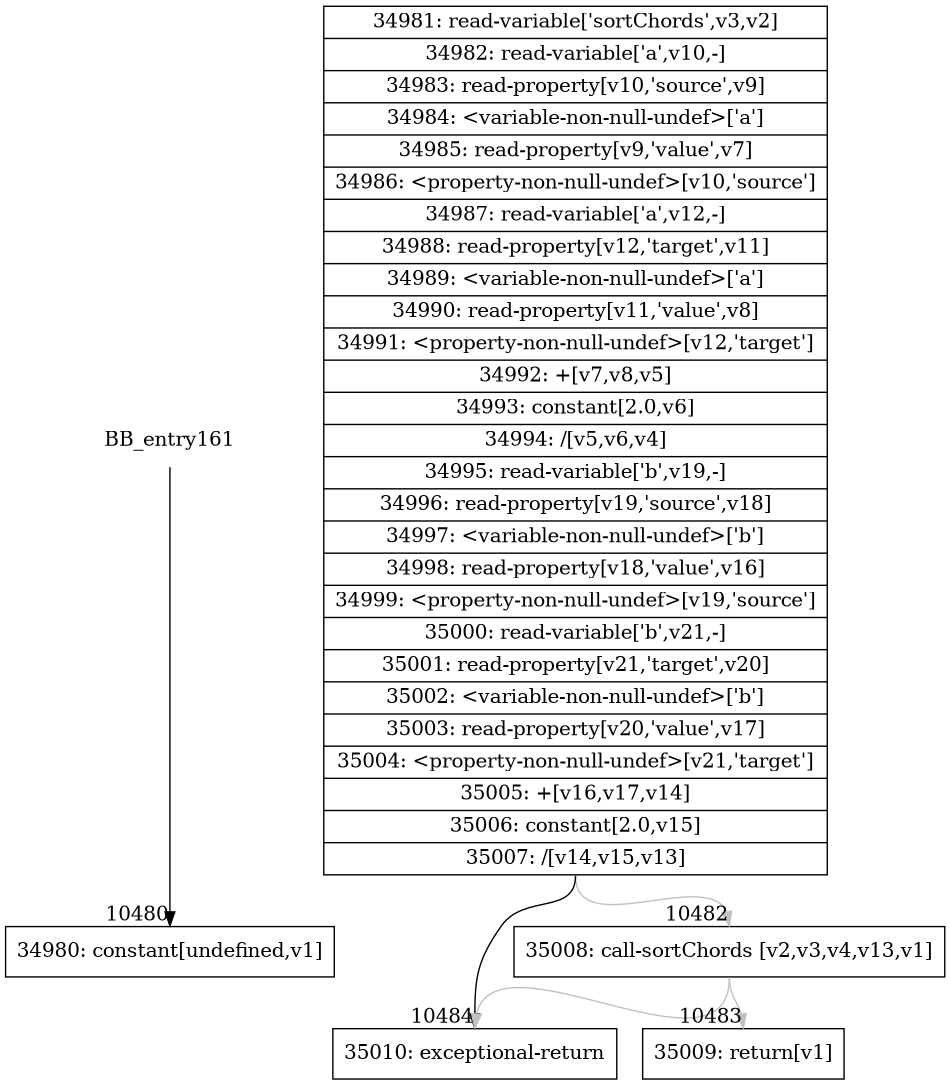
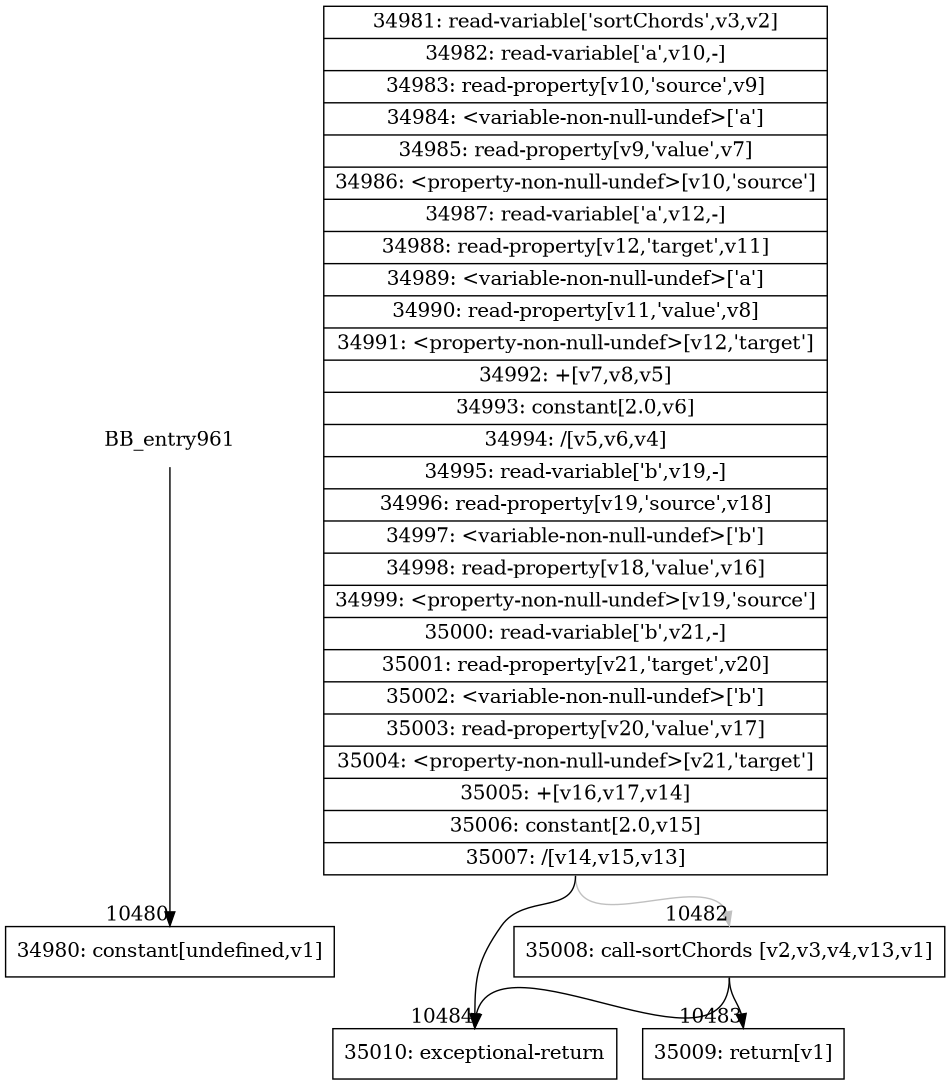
node "BB_entry161": label "BB_entry161" -> "BB_entry961"
edge "35008: call-sortChords [v2,v3,v4,v13,v1]" -> "35009: return[v1]": color gray -> black
edge "35008: call-sortChords [v2,v3,v4,v13,v1]" -> "35010: exceptional-return": color gray -> black
